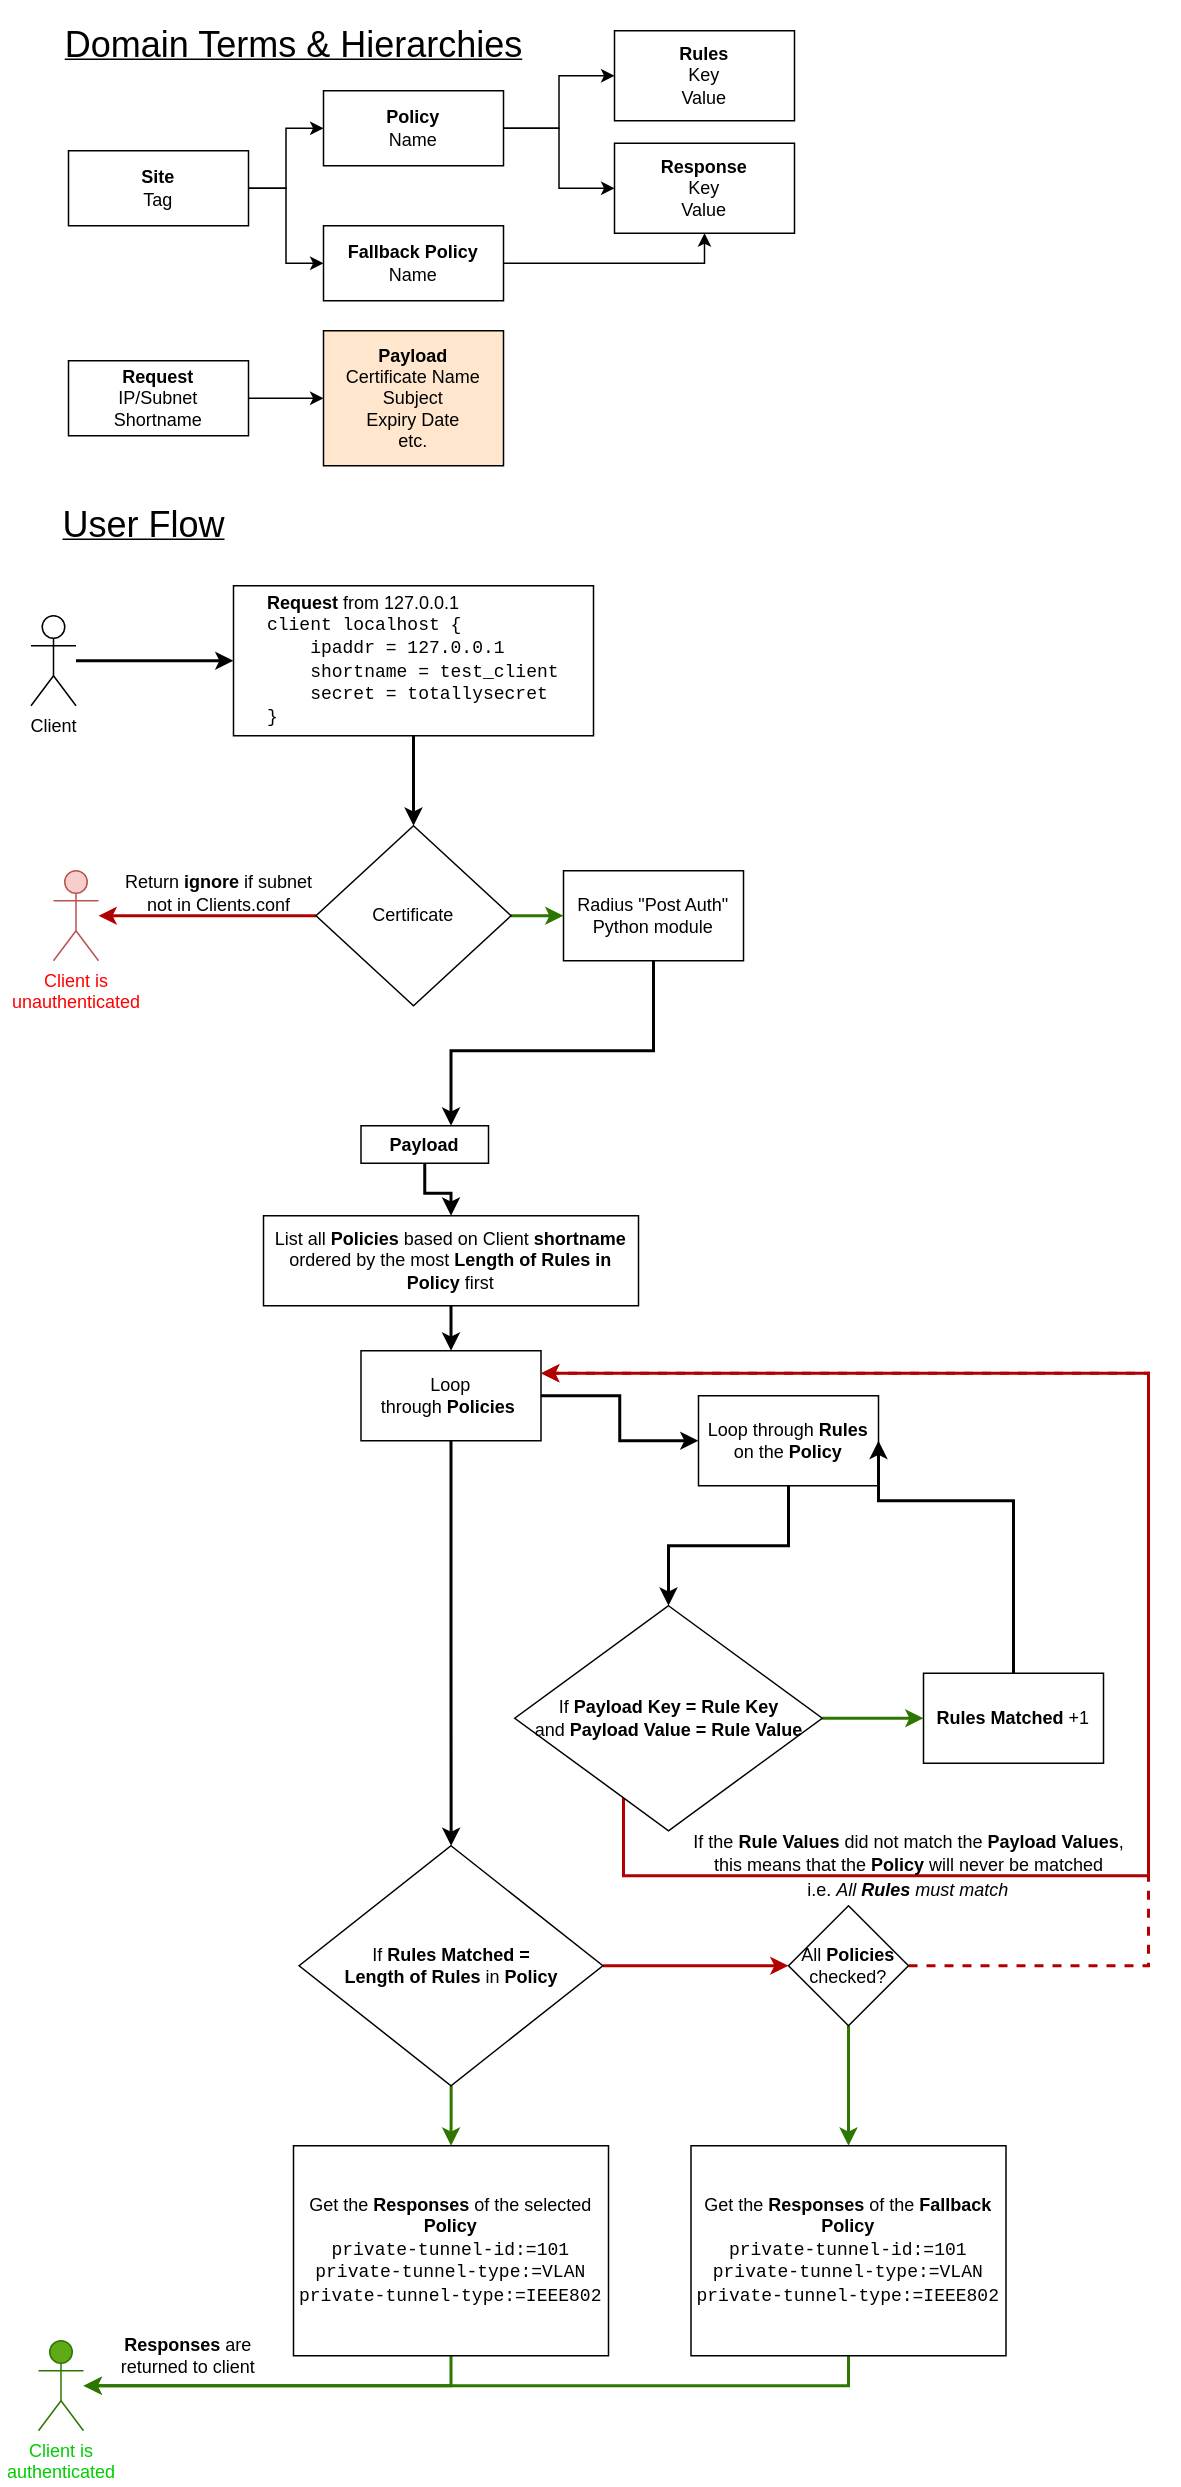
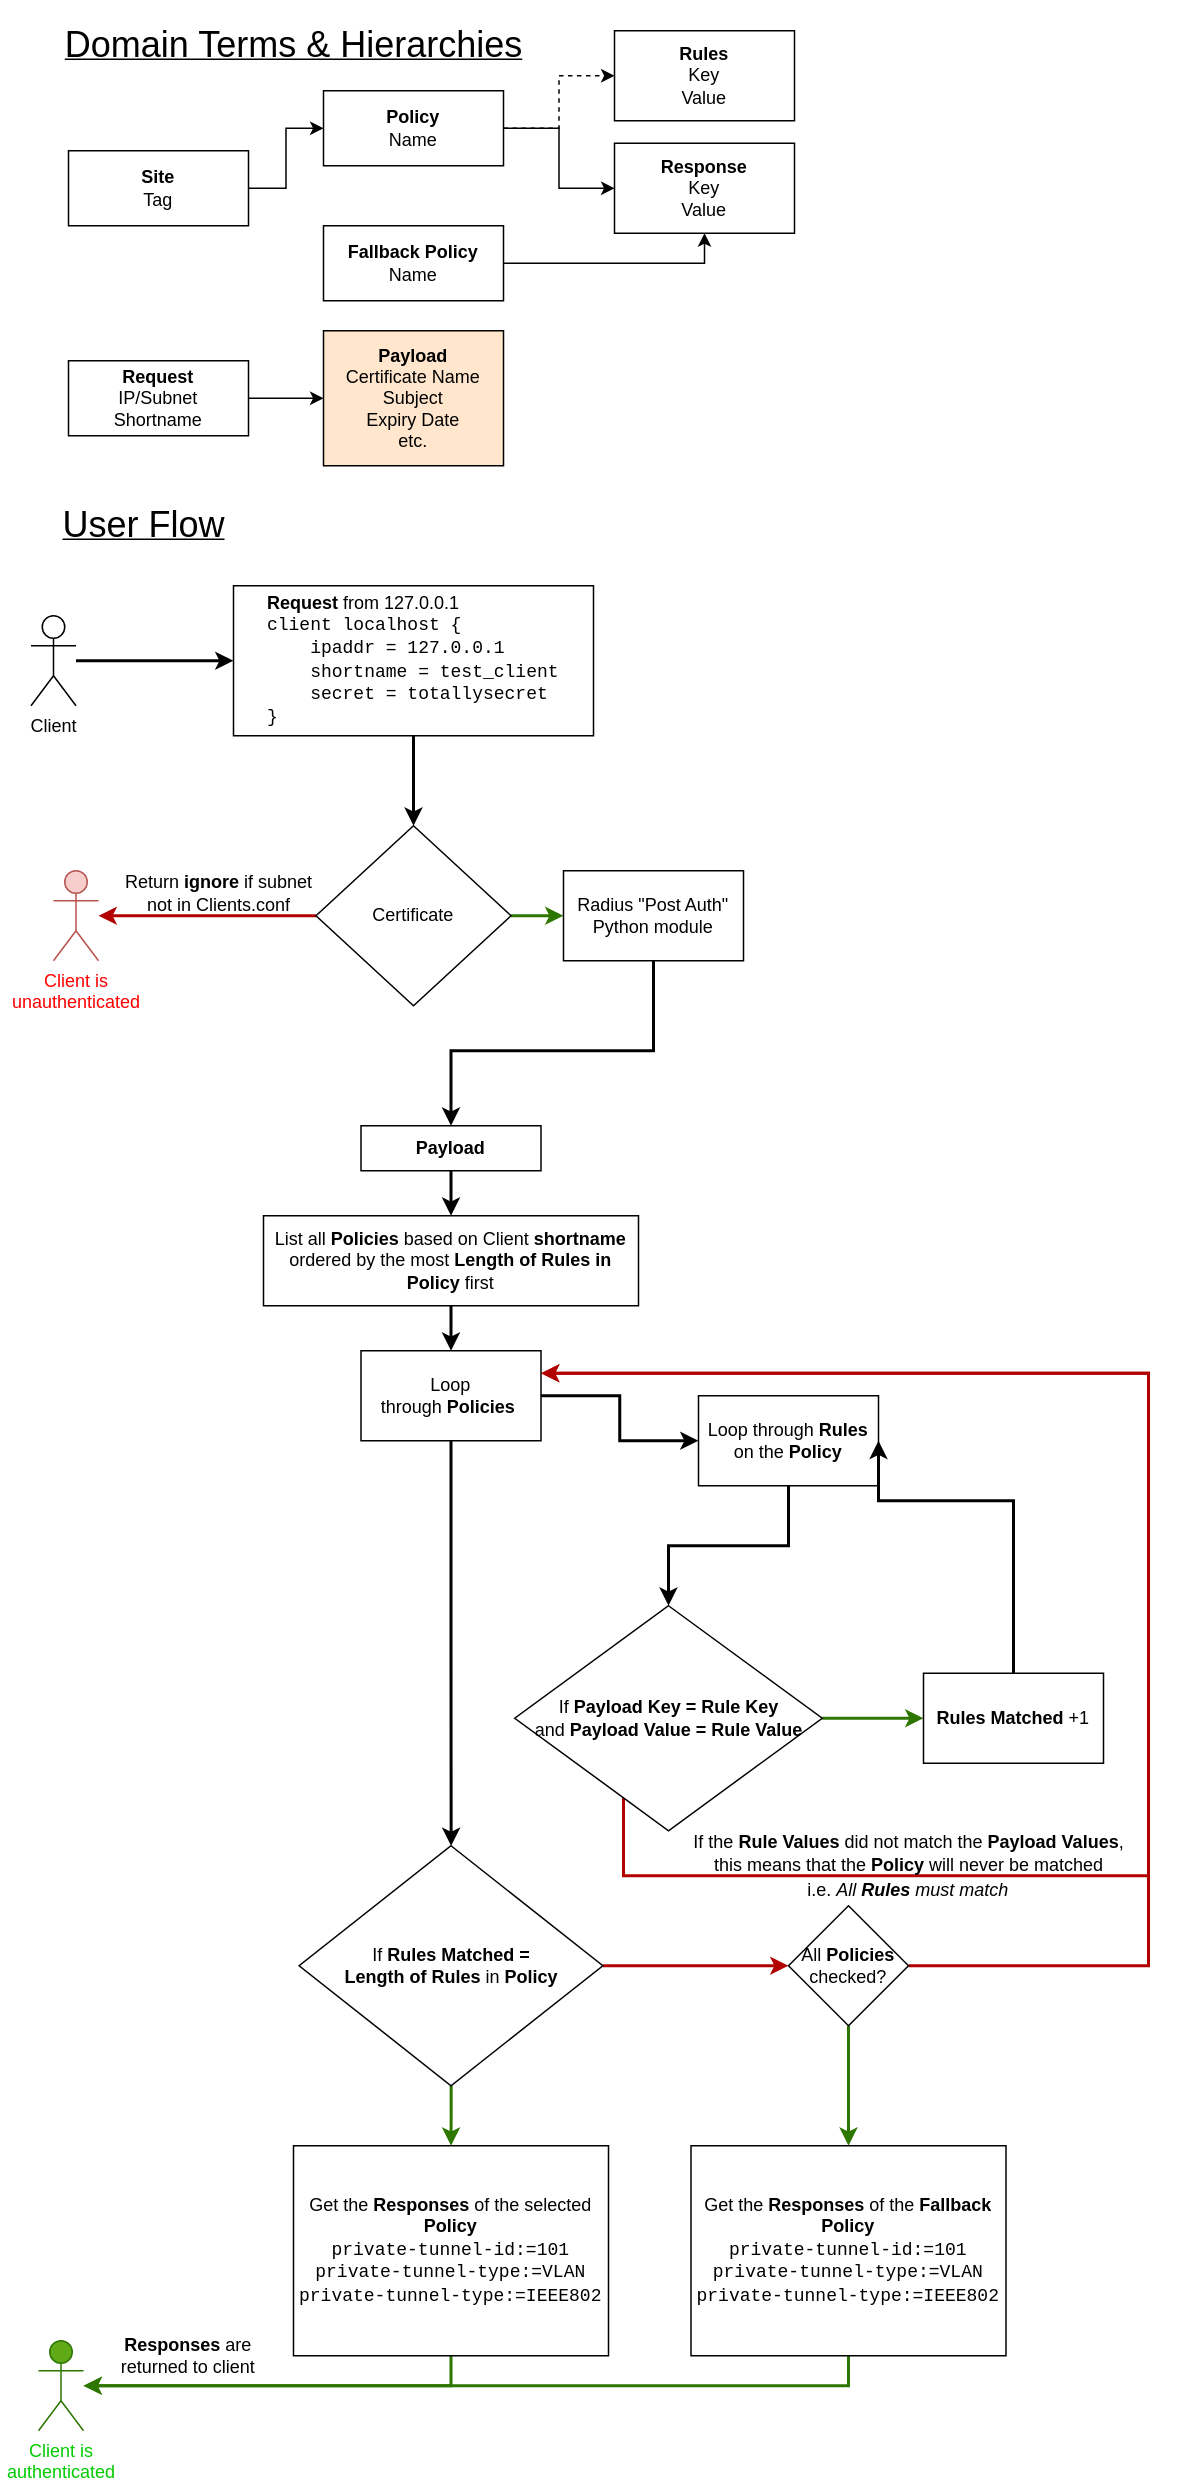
edge "Policy Name" -> "Rules Key Value": style solid -> dashed
edge "Site Tag" -> "Fallback Policy Name": removed
node "Payload": size 128x38 -> 180x45
edge "All Policies checked?" -> "Loop through Policies": style dashed -> solid
